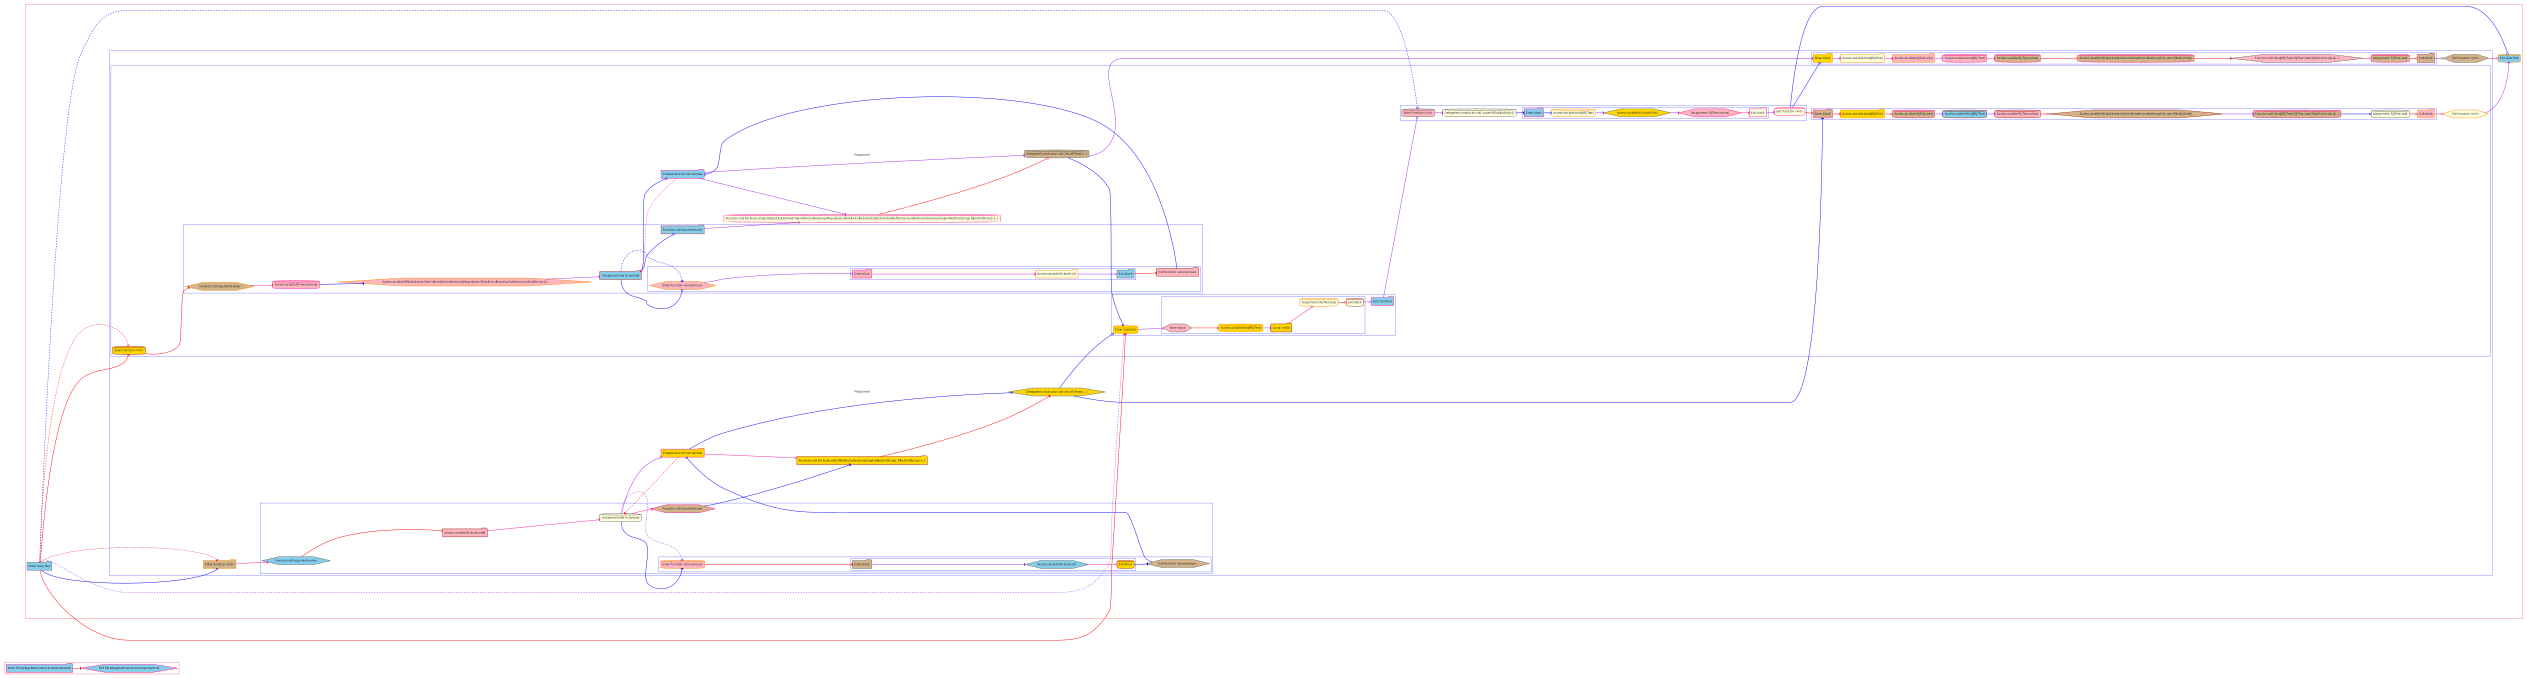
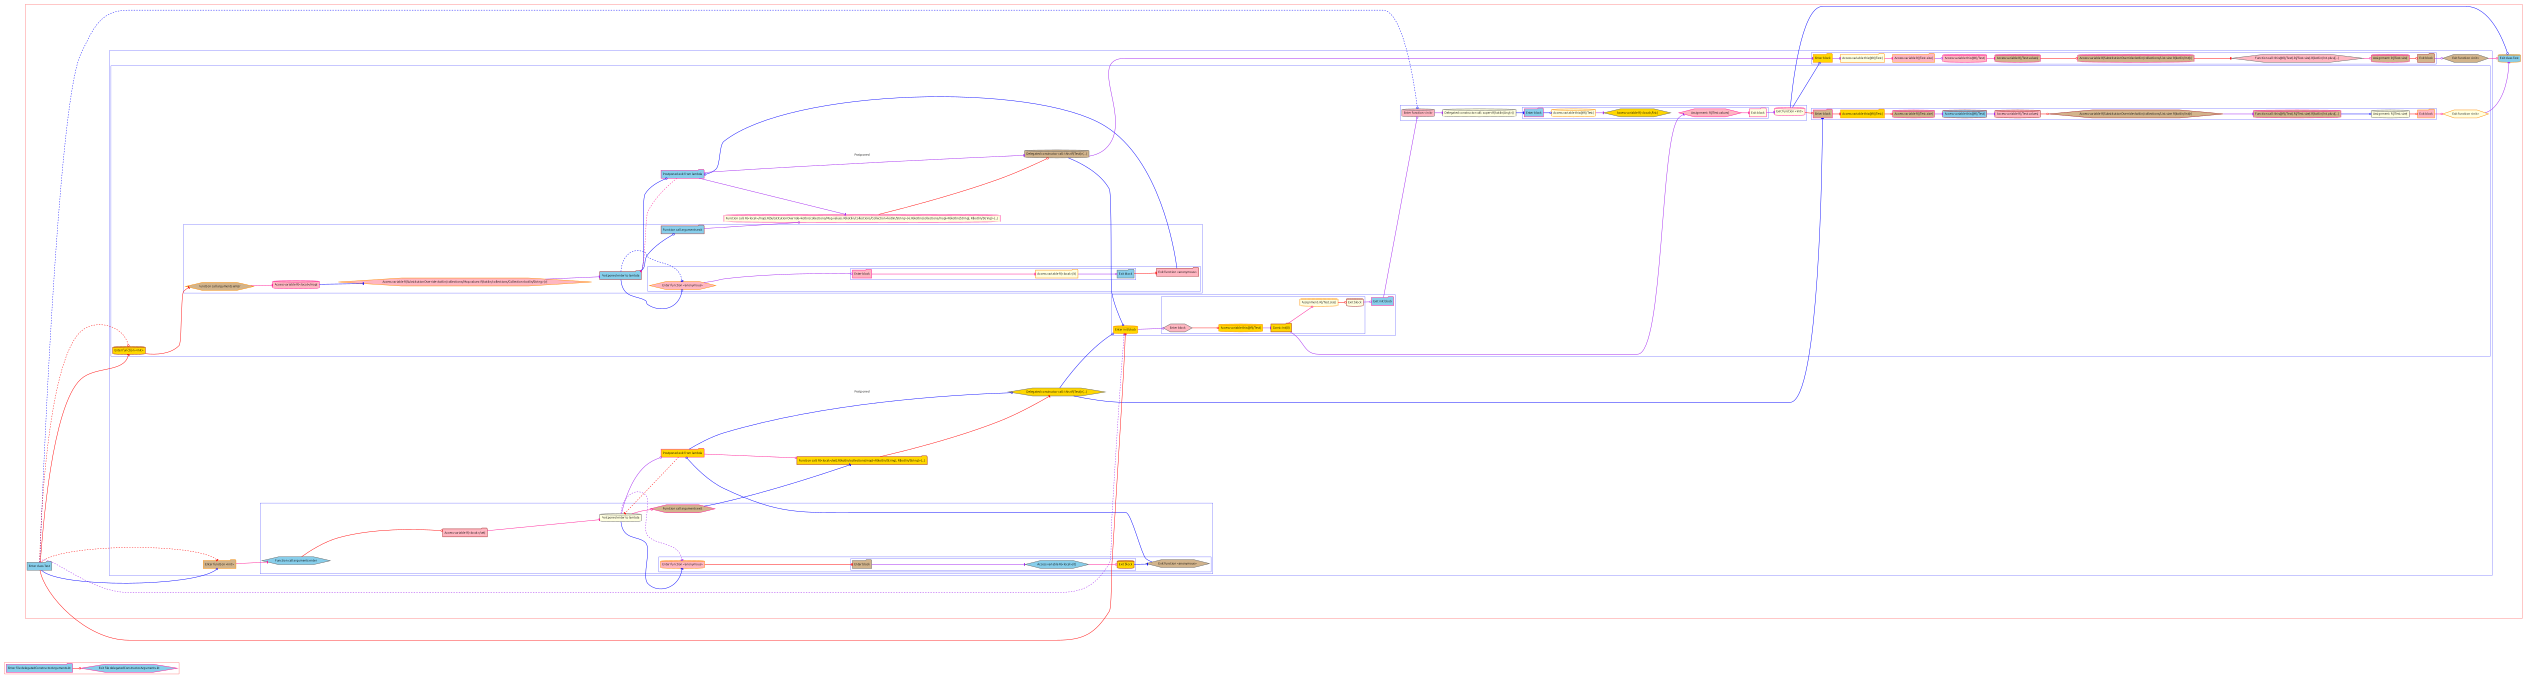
edge "Access variable R|<local>/list|" -> "Assignment: R|/Test.values|": now "Const: Int(0)" -> "Assignment: R|/Test.values|"
edge "Enter file delegatedConstructorArguments.kt" -> "Exit file delegatedConstructorArguments.kt": arrowhead tee -> odot
